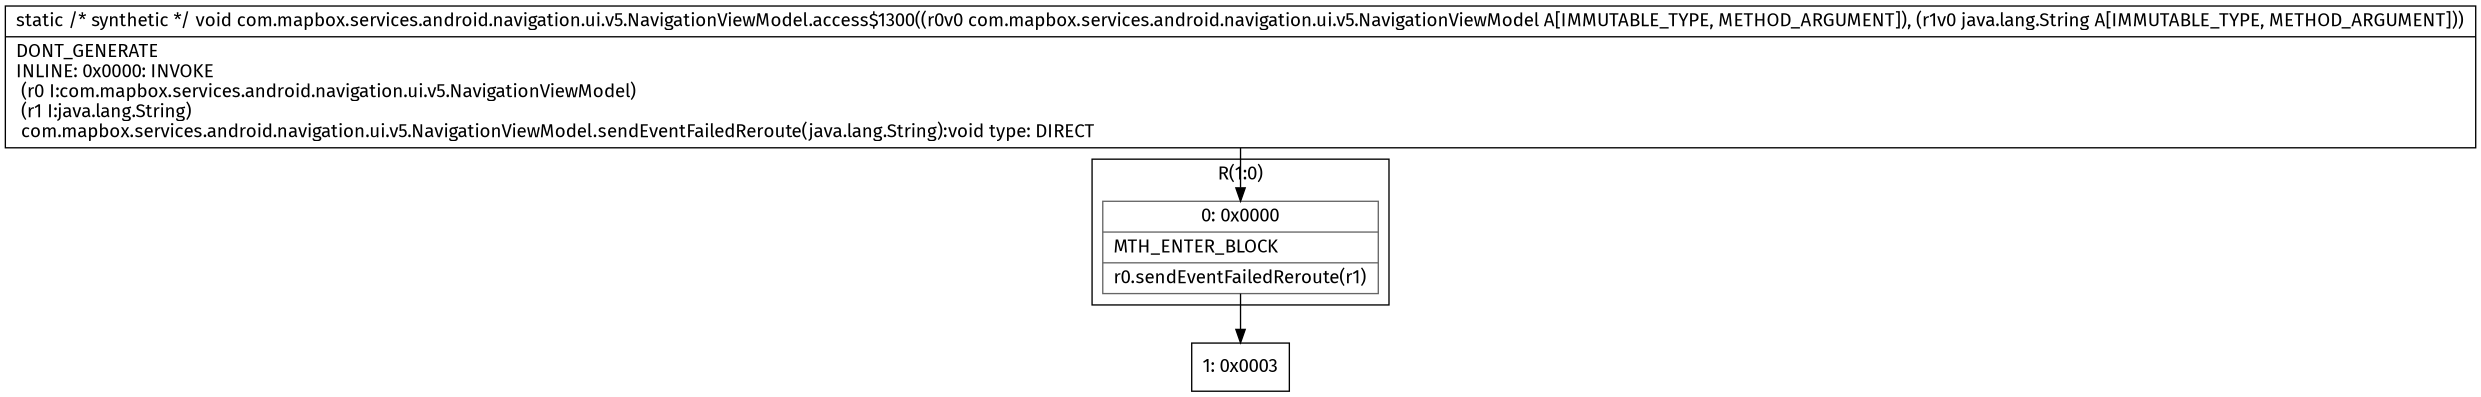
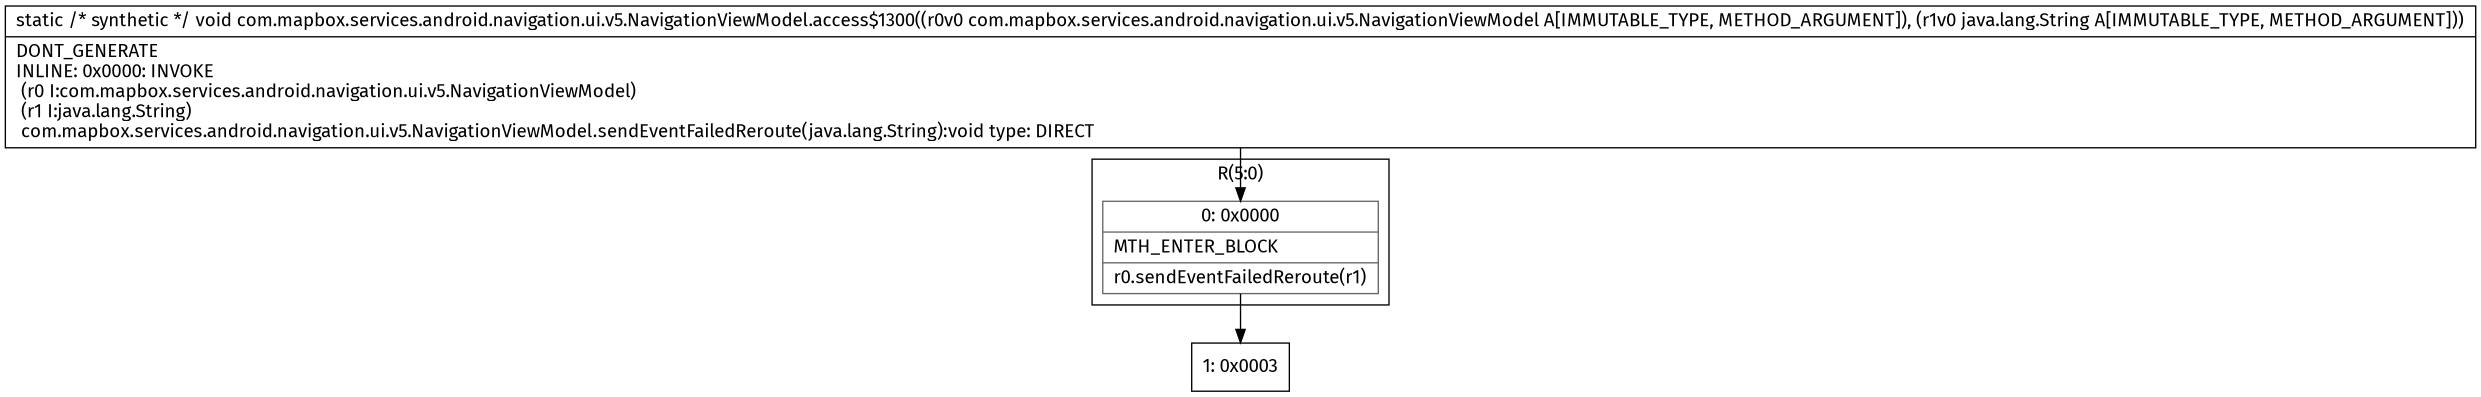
cluster "R(1:0)": label "R(1:0)" -> "R(5:0)"
